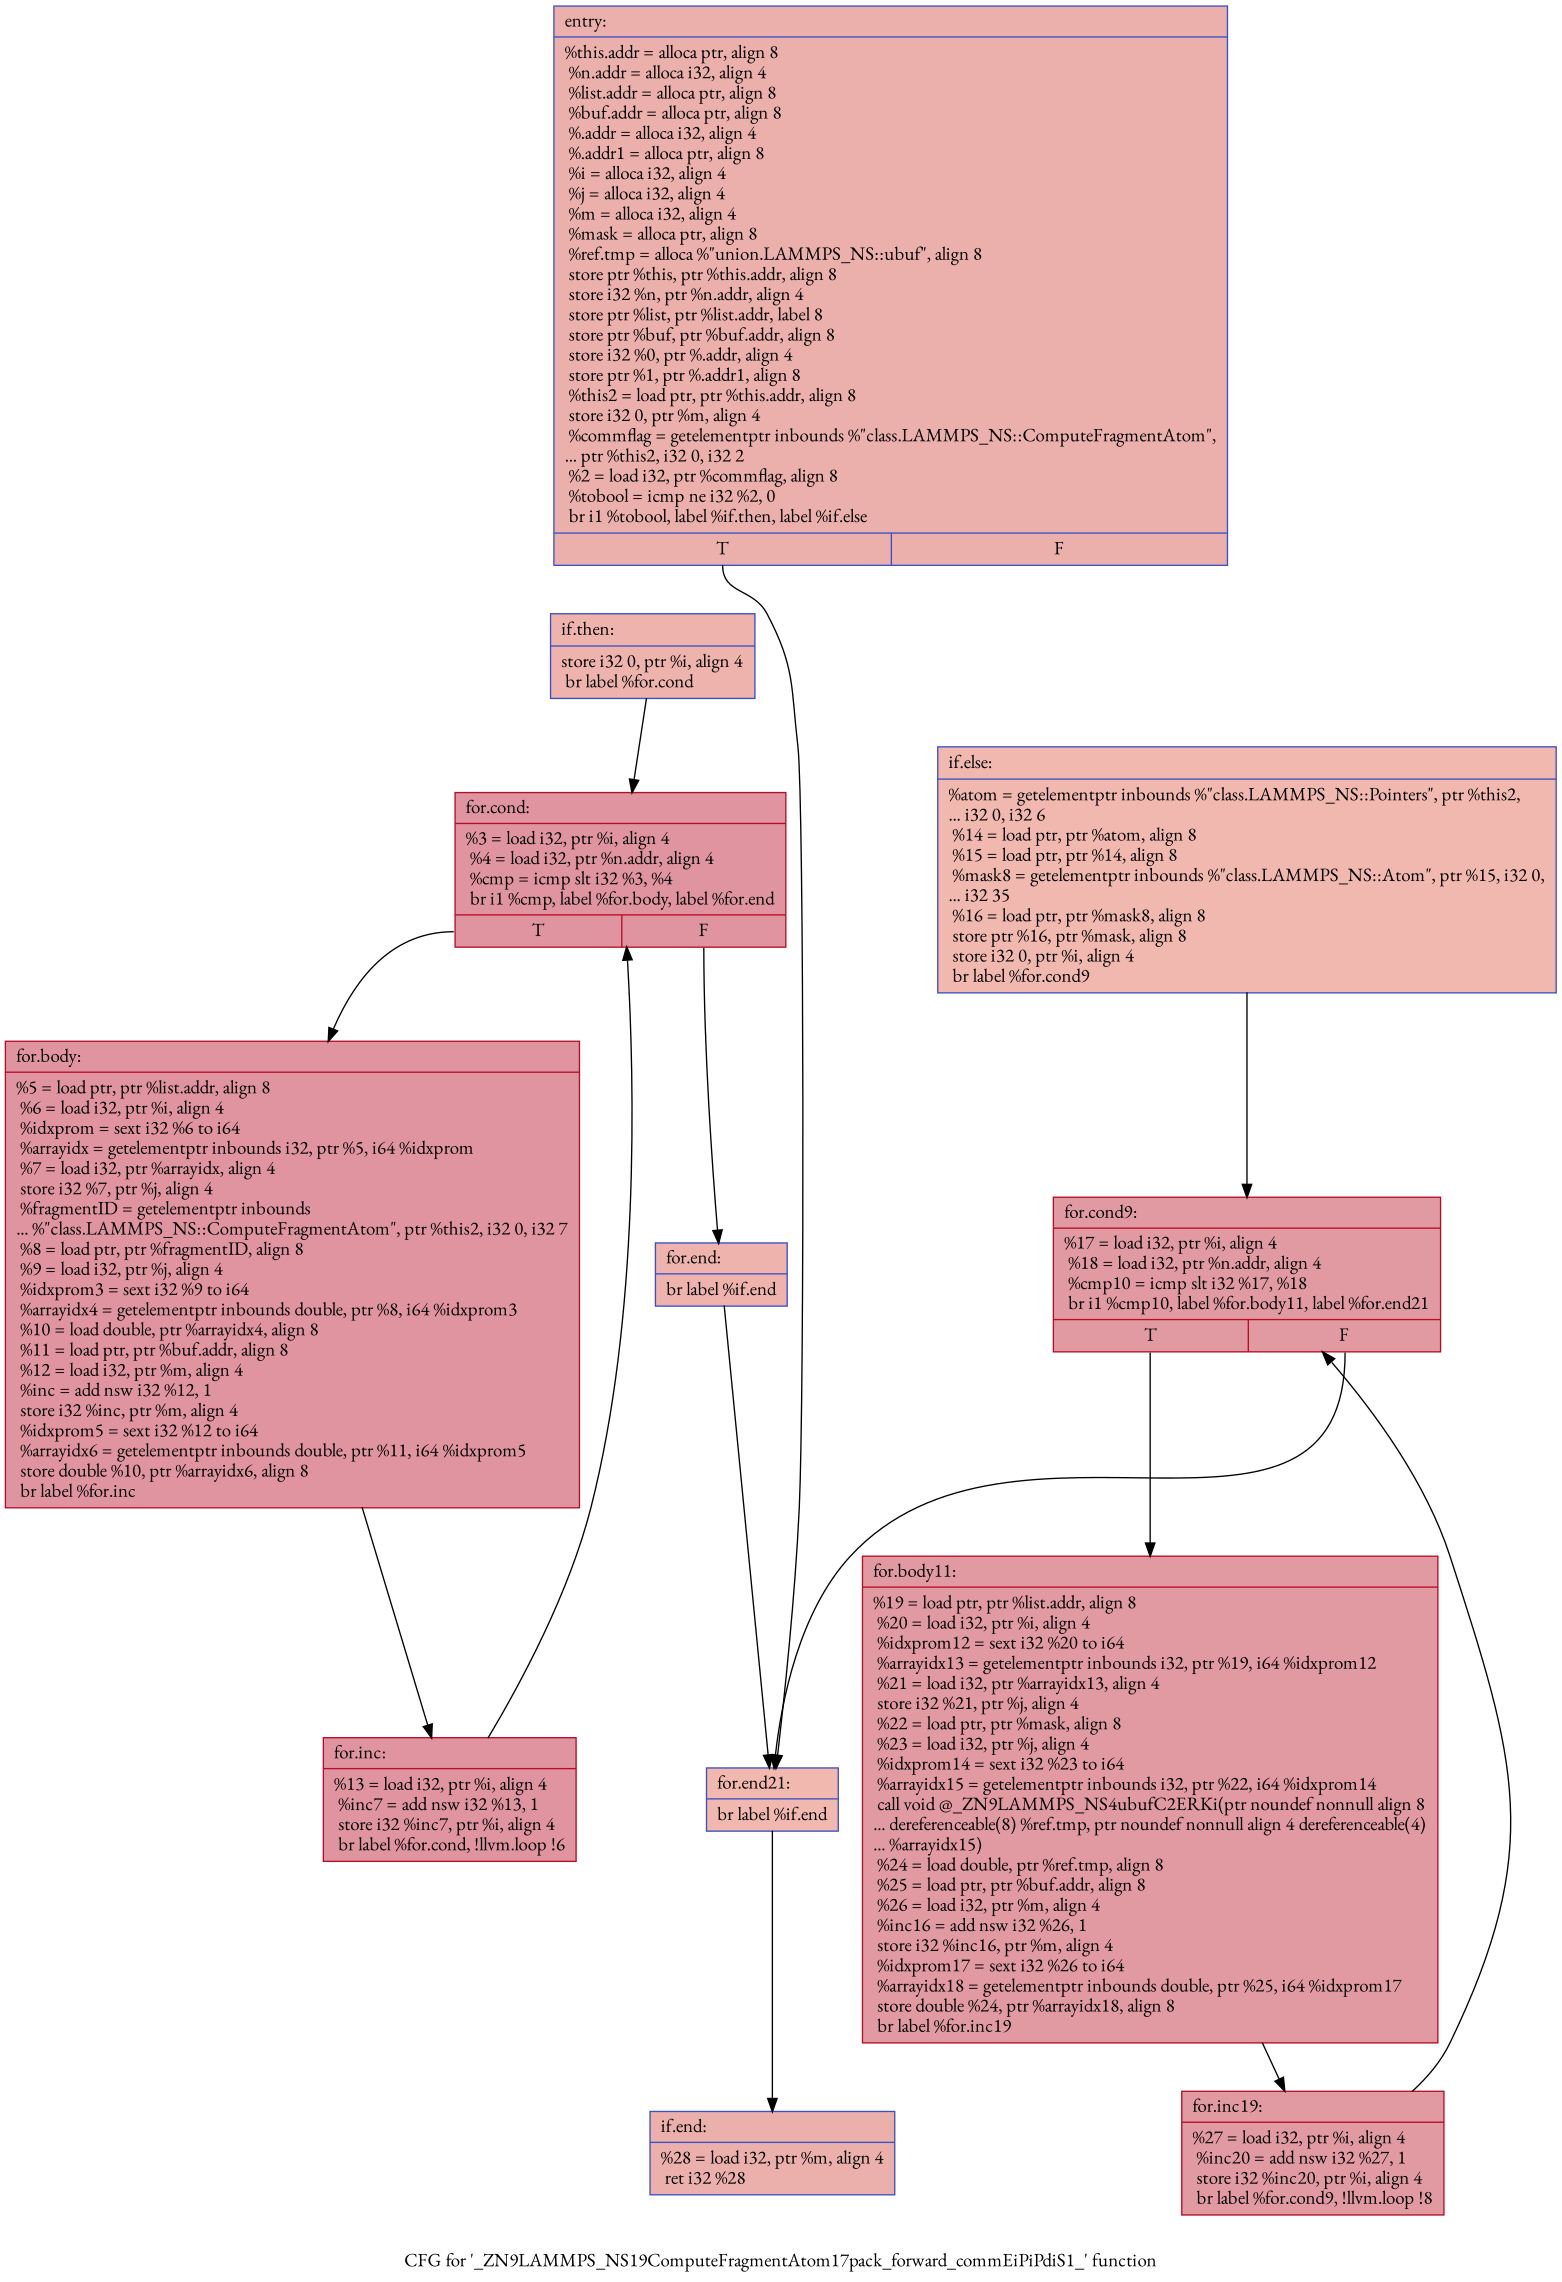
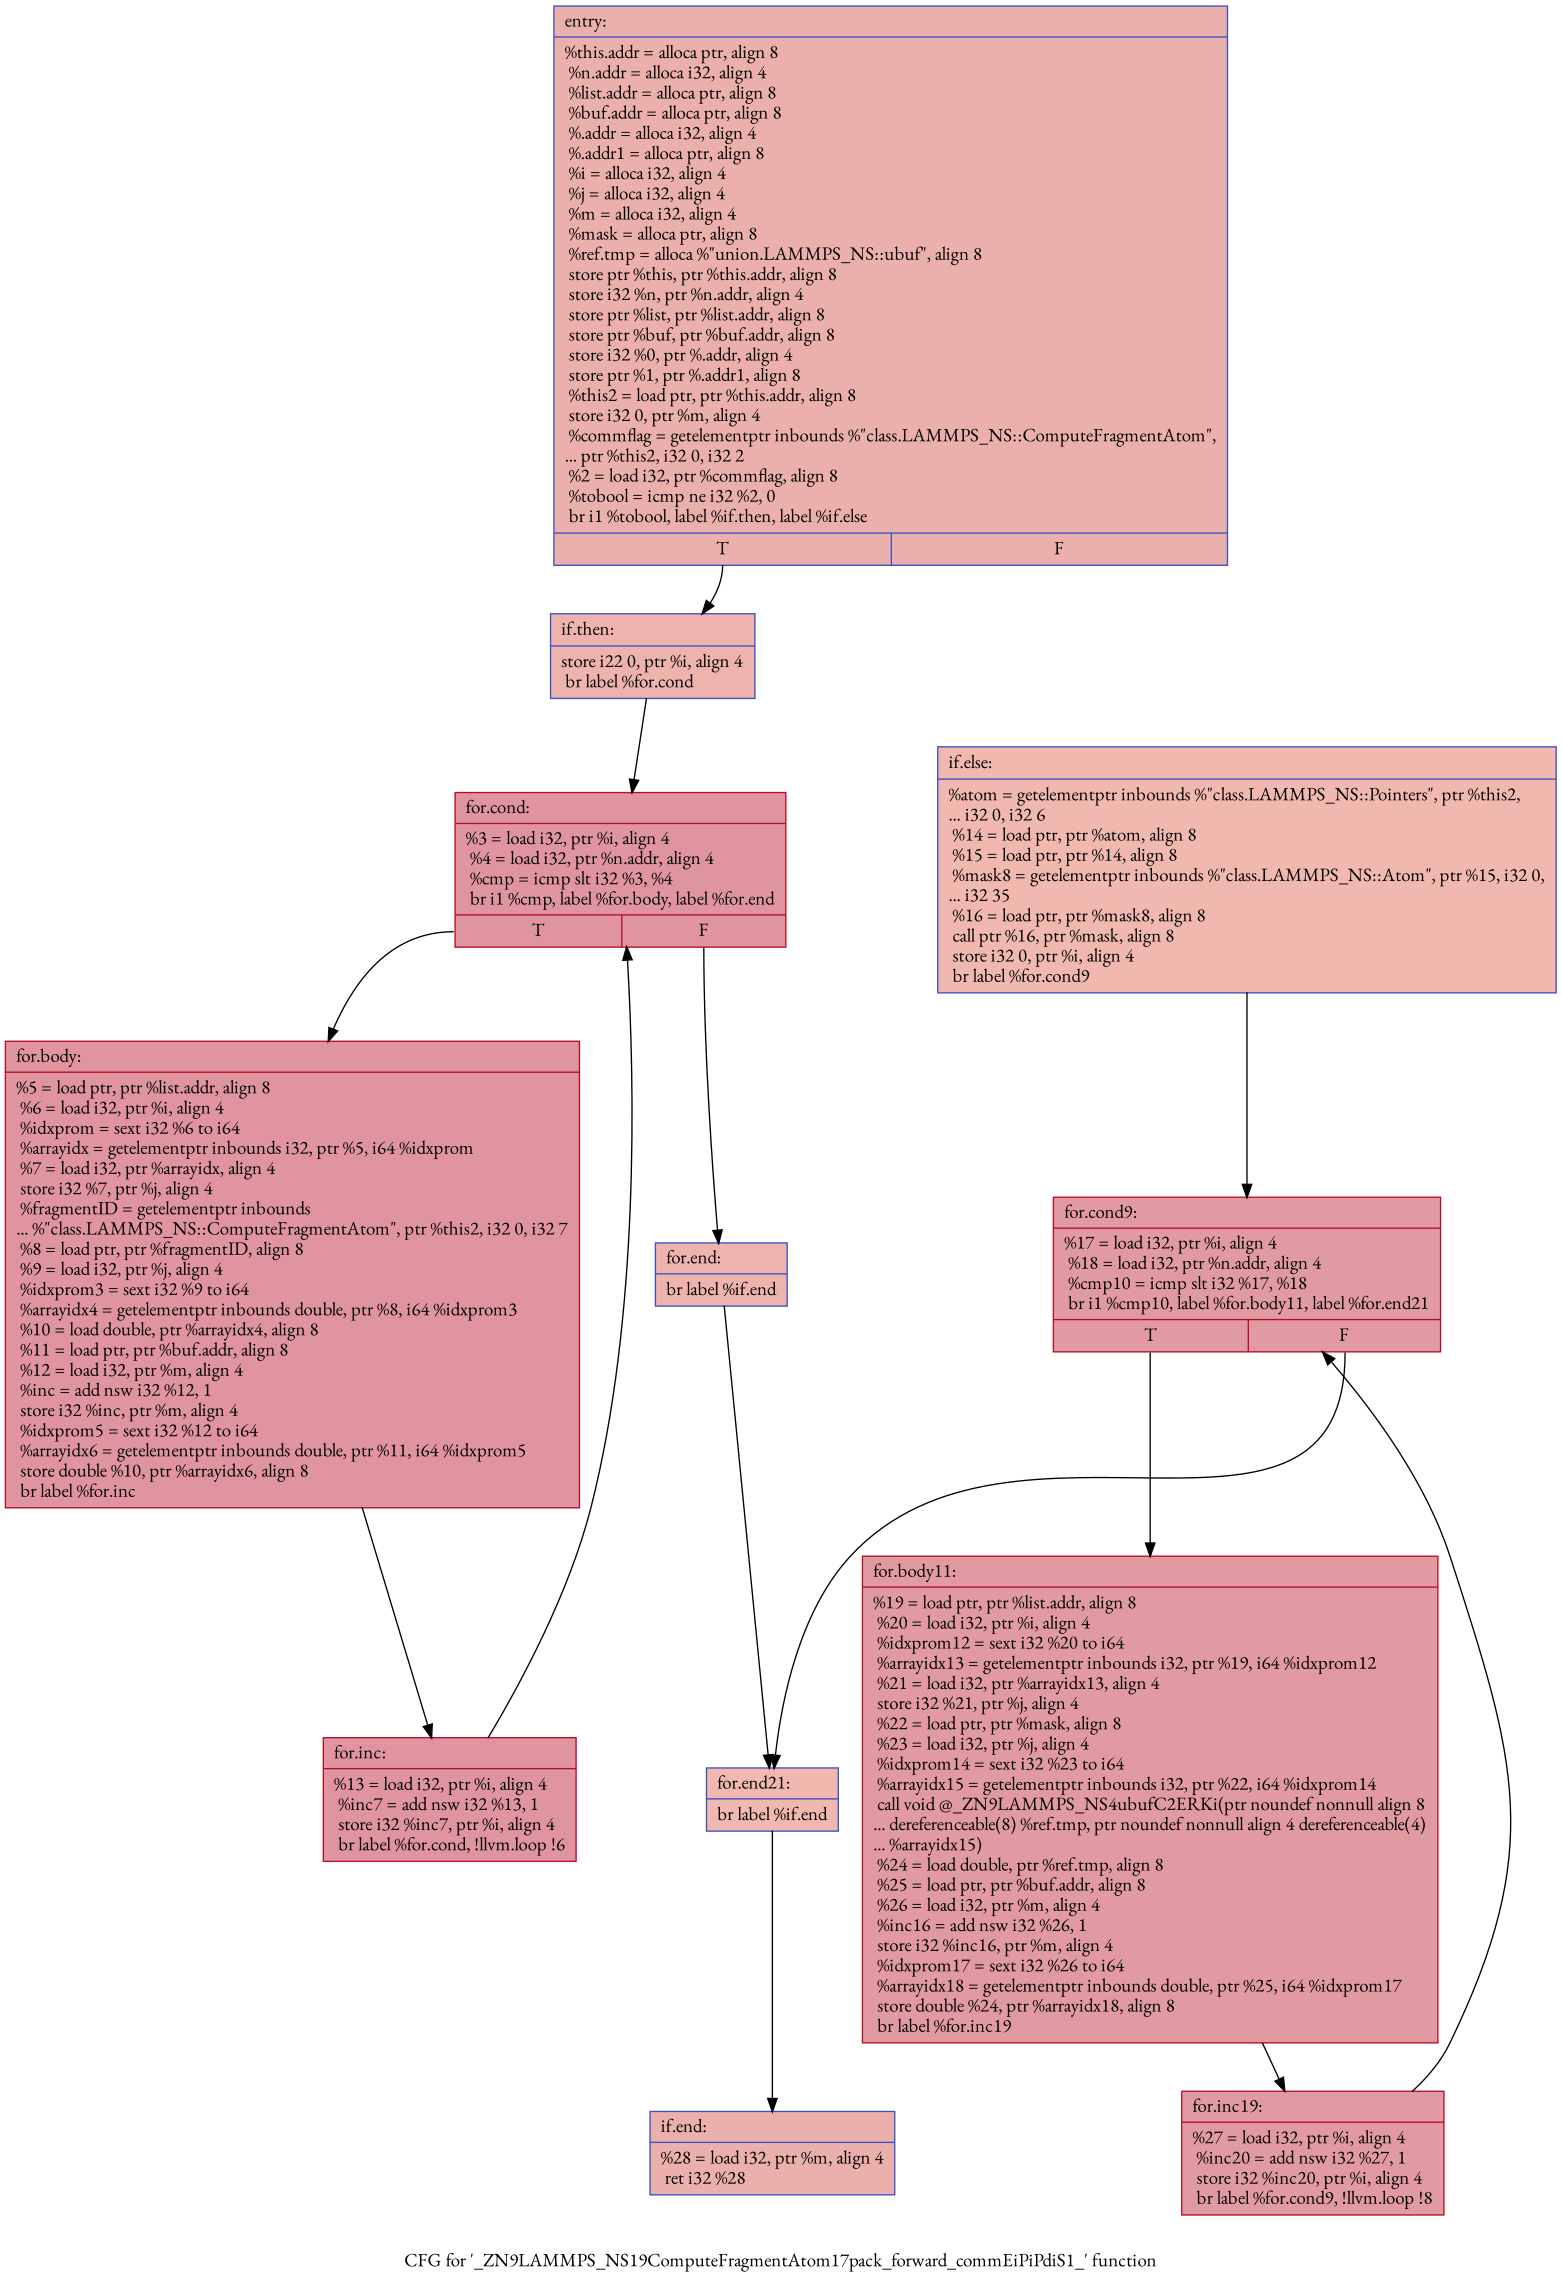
node "entry:": text "store ptr %list, ptr %list.addr, label 8" -> "store ptr %list, ptr %list.addr, align 8"
node "if.then:": text "store i32 0, ptr %i, align 4" -> "store i22 0, ptr %i, align 4"
node "if.else:": text "store ptr %16, ptr %mask, align 8" -> "call ptr %16, ptr %mask, align 8"
edge "entry:" -> "for.end21:": now "entry:" -> "if.then:"
